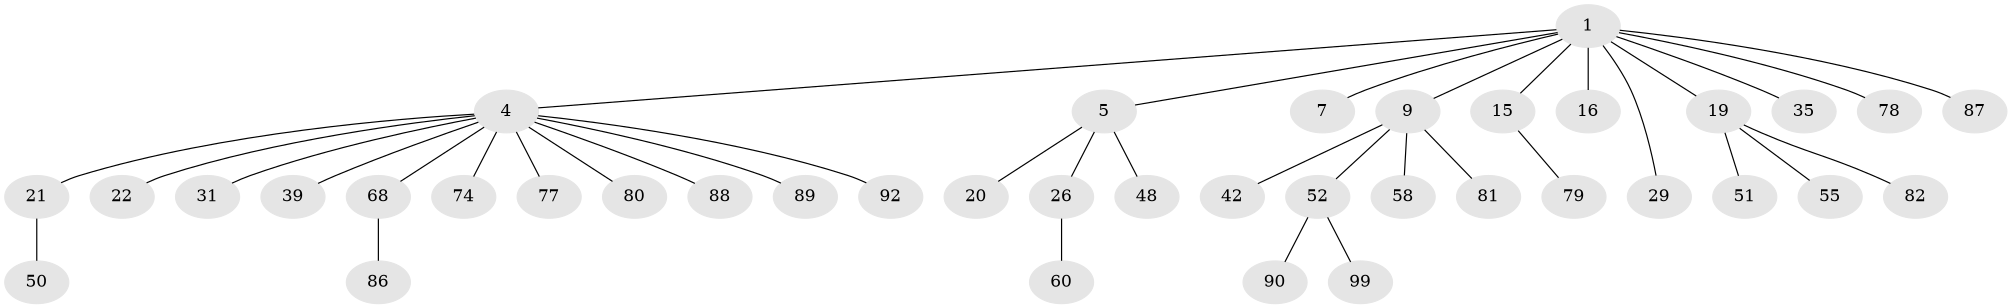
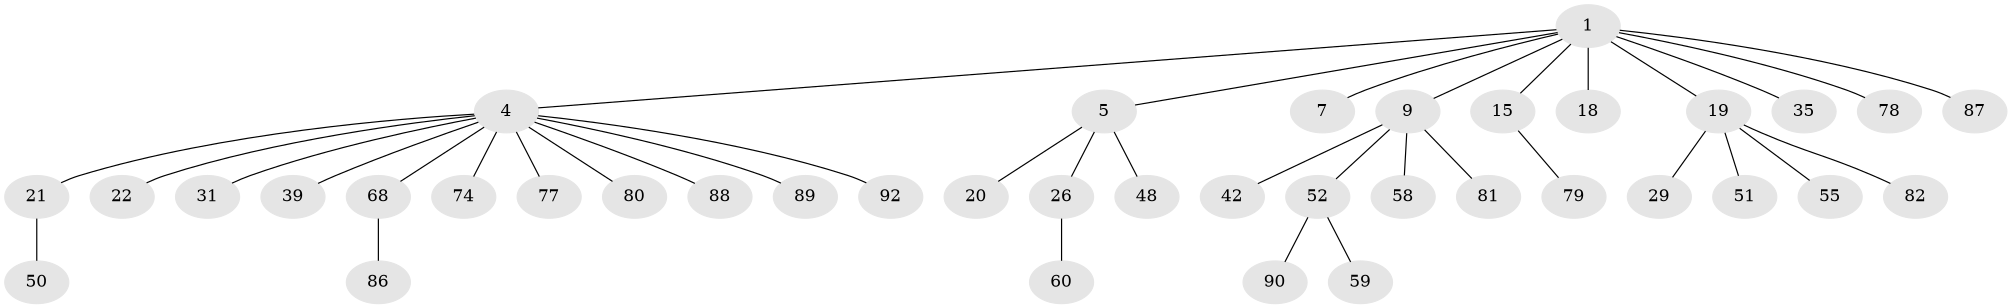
edge "1" -- "29": now "19" -- "29"
node "16": label "16" -> "18"
node "99": label "99" -> "59"
